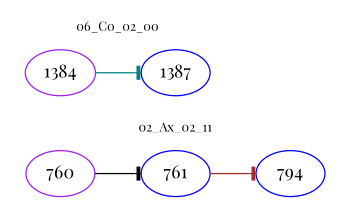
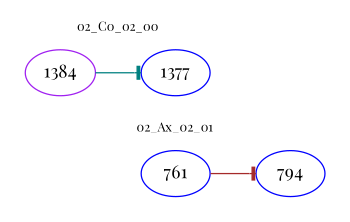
cluster "06_C0_02_00": label "06_C0_02_00" -> "02_C0_02_00"
node "1387": label "1387" -> "1377"
cluster "02_Ax_02_11": label "02_Ax_02_11" -> "02_Ax_02_01"
node "760": removed
